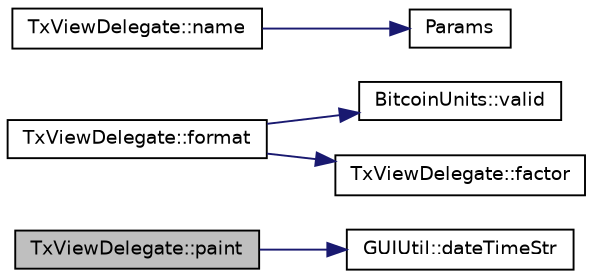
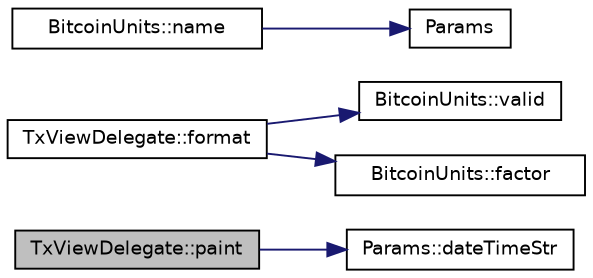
node "TxViewDelegate::name": label "TxViewDelegate::name" -> "BitcoinUnits::name"
node "TxViewDelegate::factor": label "TxViewDelegate::factor" -> "BitcoinUnits::factor"
node "GUIUtil::dateTimeStr": label "GUIUtil::dateTimeStr" -> "Params::dateTimeStr"
